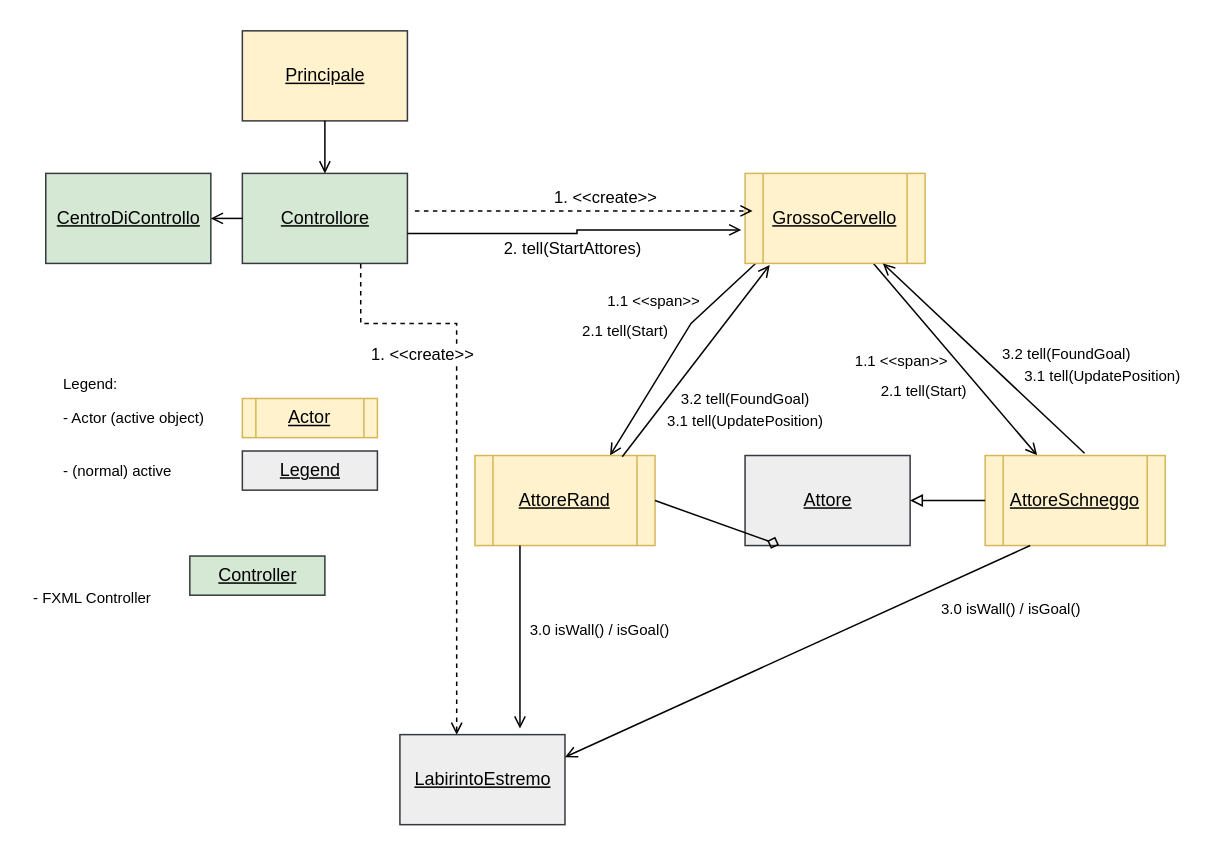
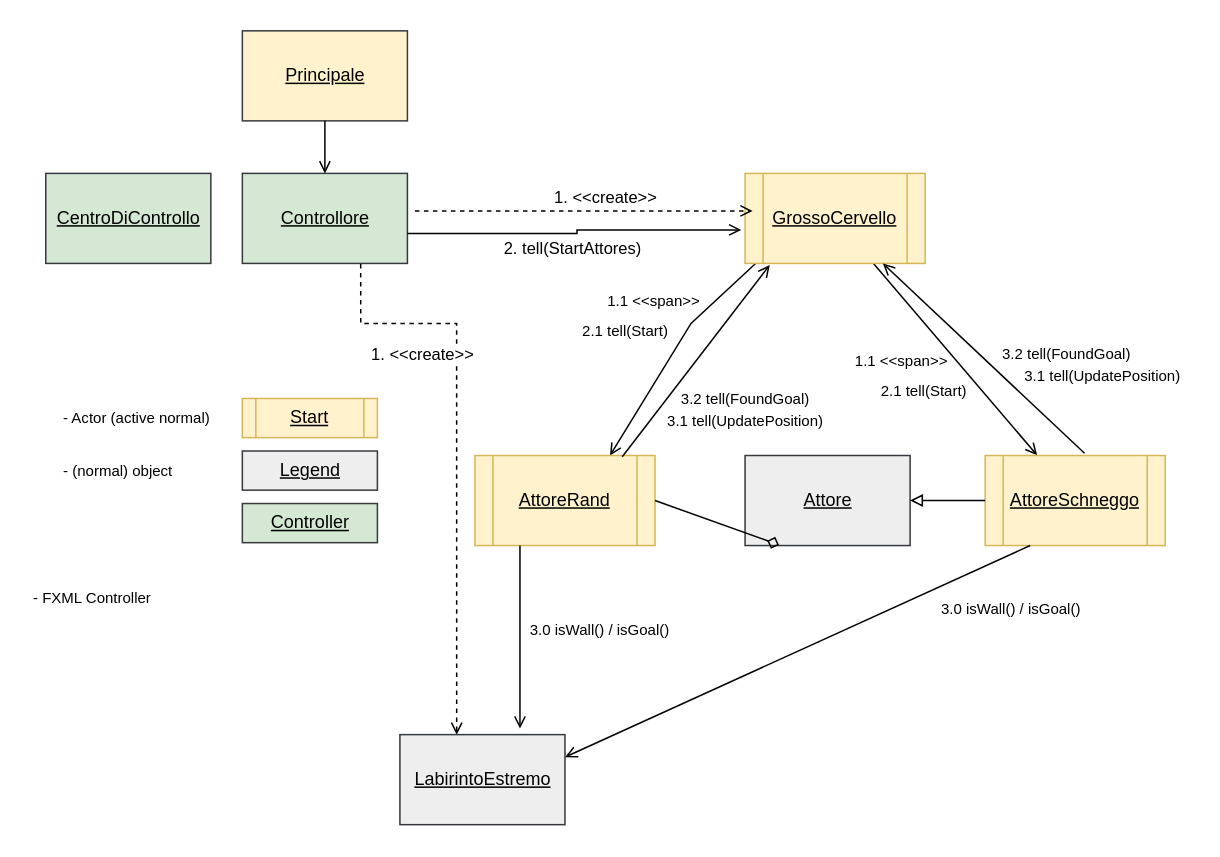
edge "Controllore" -> "CentroDiControllo": removed
node "Legend:": removed
node "- Actor (active object)": label "- Actor (active object)" -> "- Actor (active normal)"
node "Actor": label "Actor" -> "Start"
node "- (normal) active": label "- (normal) active" -> "- (normal) object"
node "Controller": moved (257, 575) -> (310, 523)
